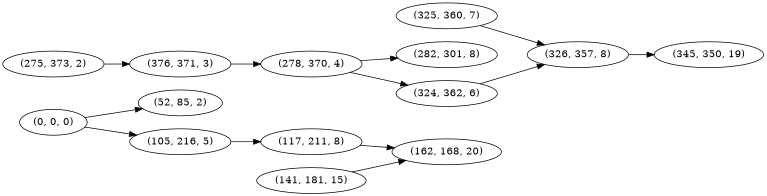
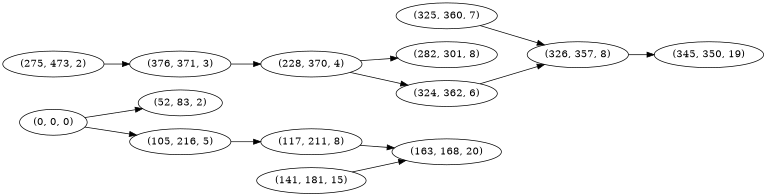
node "(275, 373, 2)": label "(275, 373, 2)" -> "(275, 473, 2)"
node "(278, 370, 4)": label "(278, 370, 4)" -> "(228, 370, 4)"
node "(52, 85, 2)": label "(52, 85, 2)" -> "(52, 83, 2)"
node "(162, 168, 20)": label "(162, 168, 20)" -> "(163, 168, 20)"
